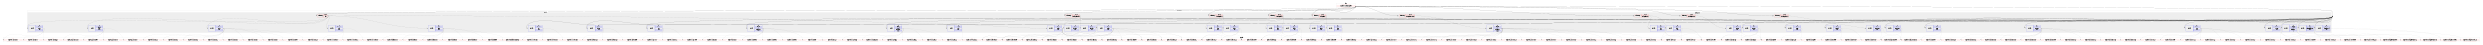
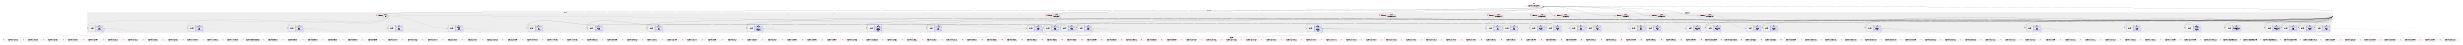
node "portage://dev-util/cmake-3.14.6": removed
